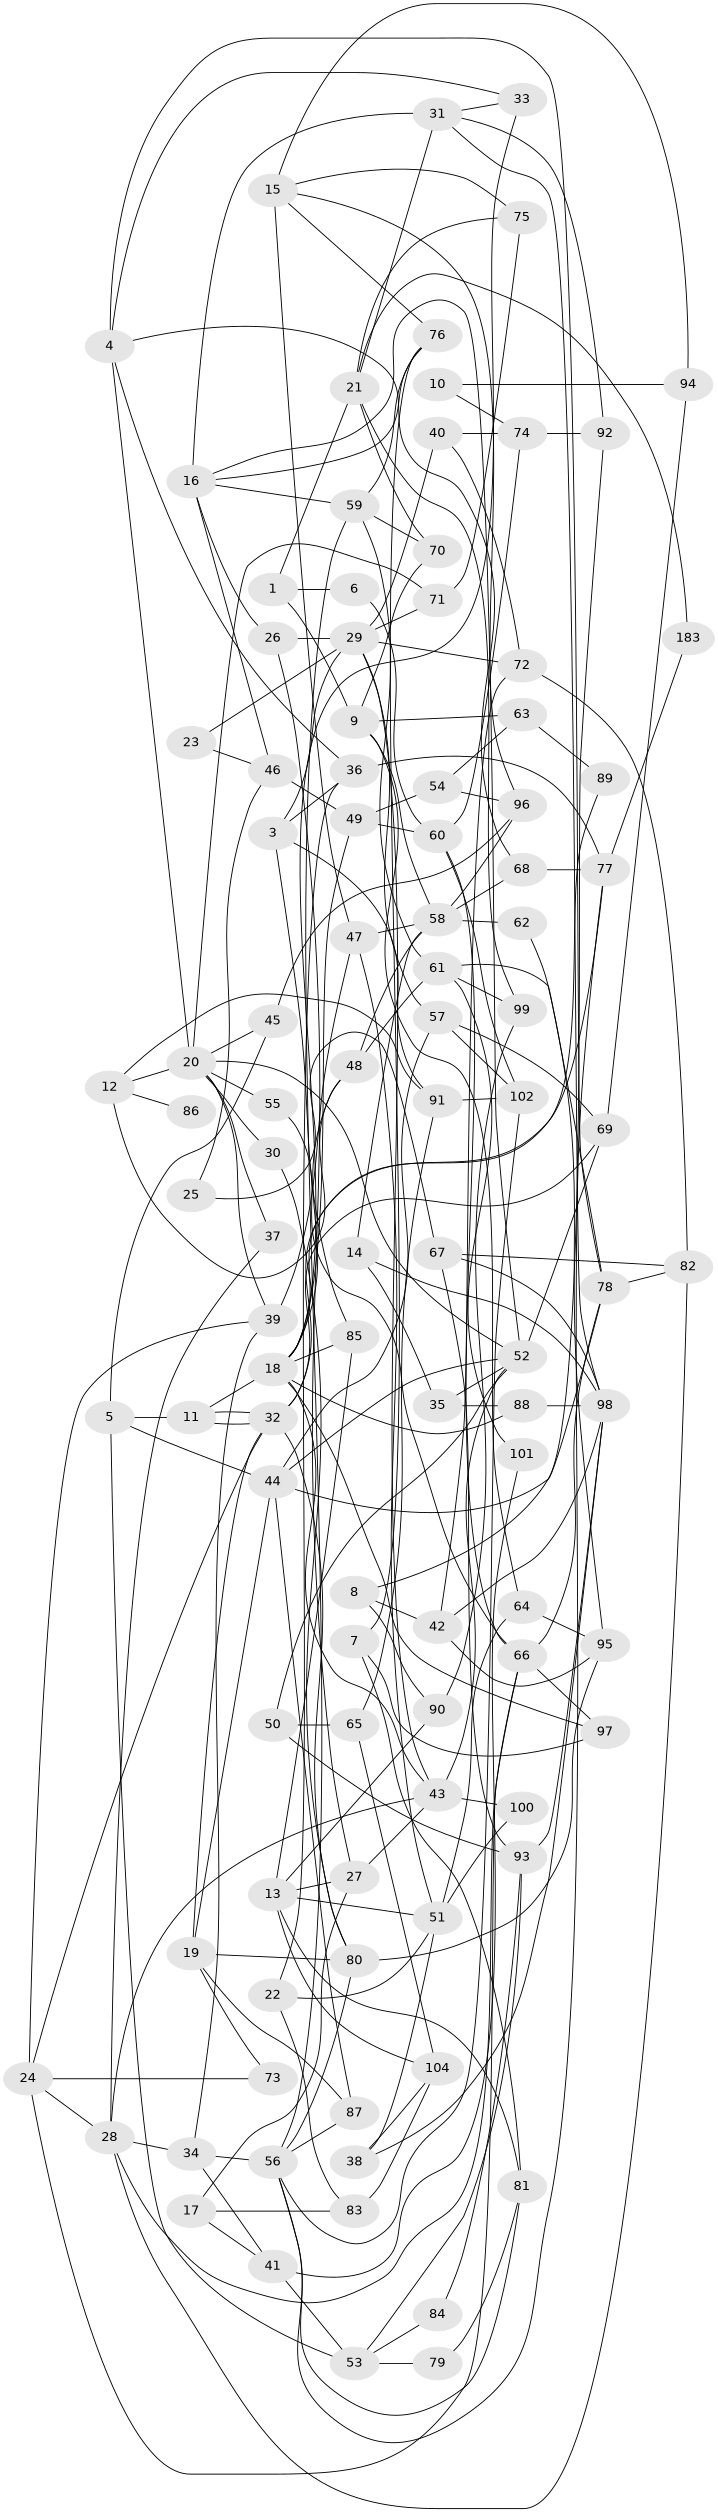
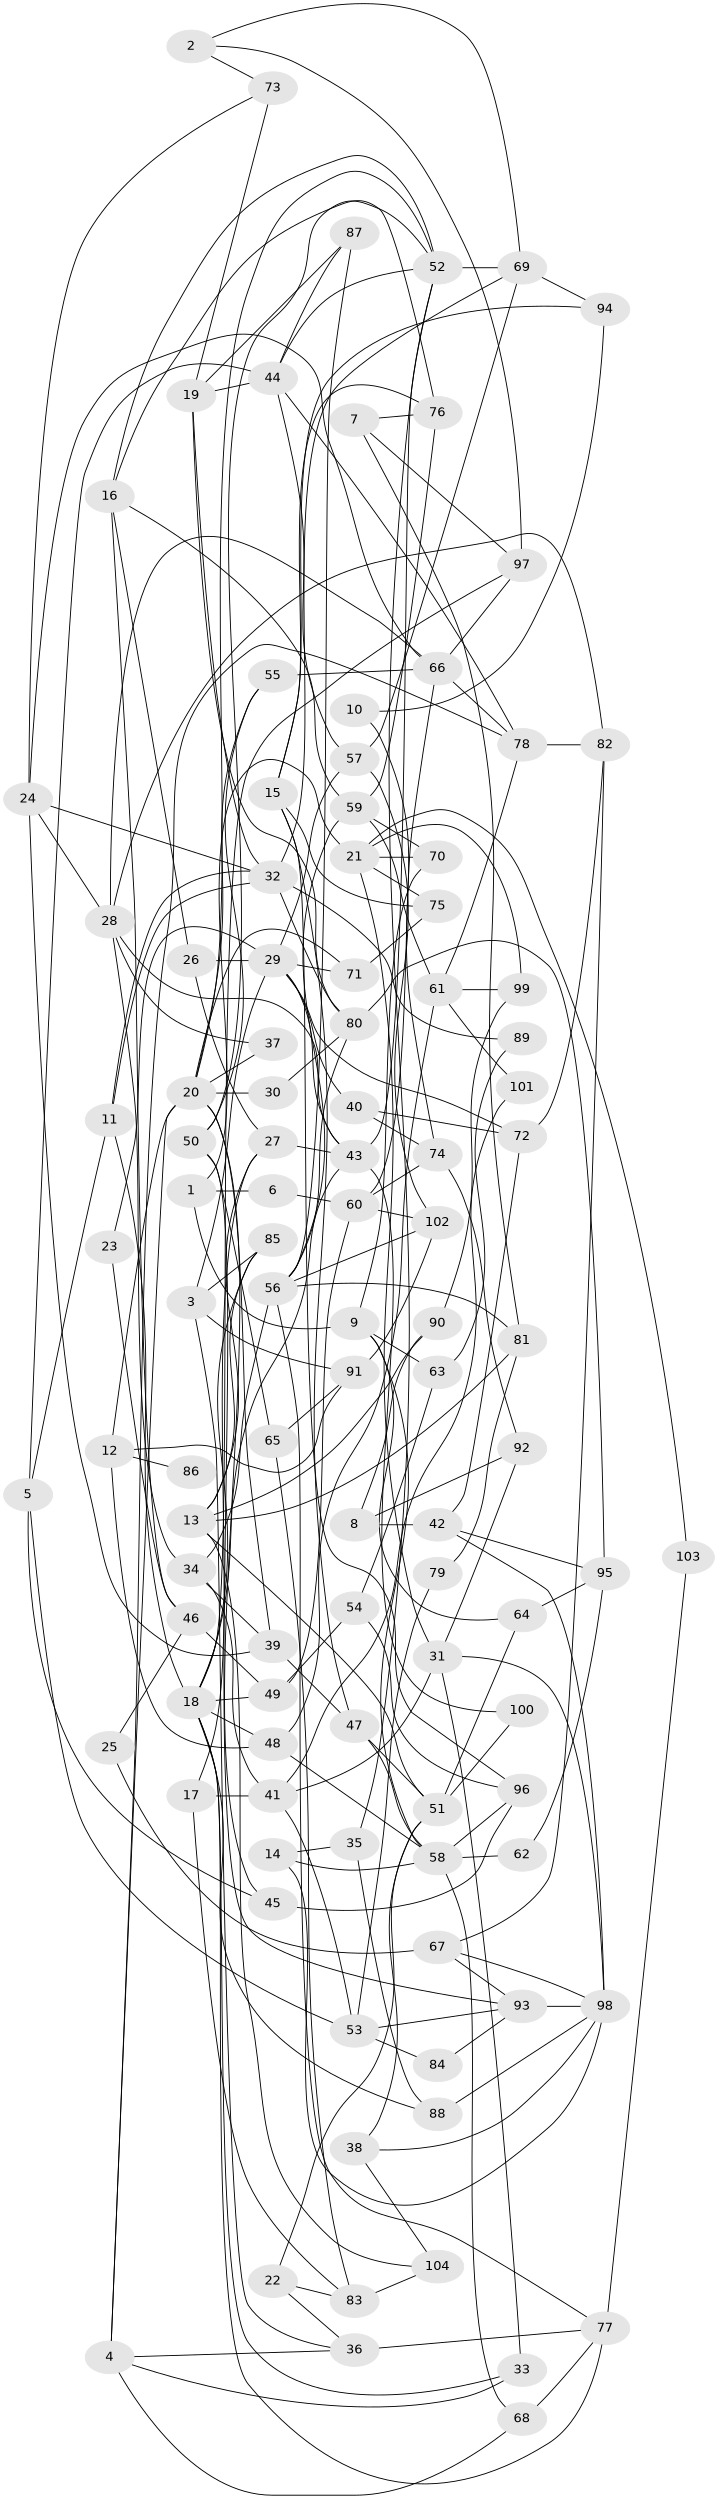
node "2": added
edge "31" -- "16": now "31" -- "41"
node "183": label "183" -> "103"
edge "55" -- "50": added
edge "65" -- "104": now "65" -- "83"
